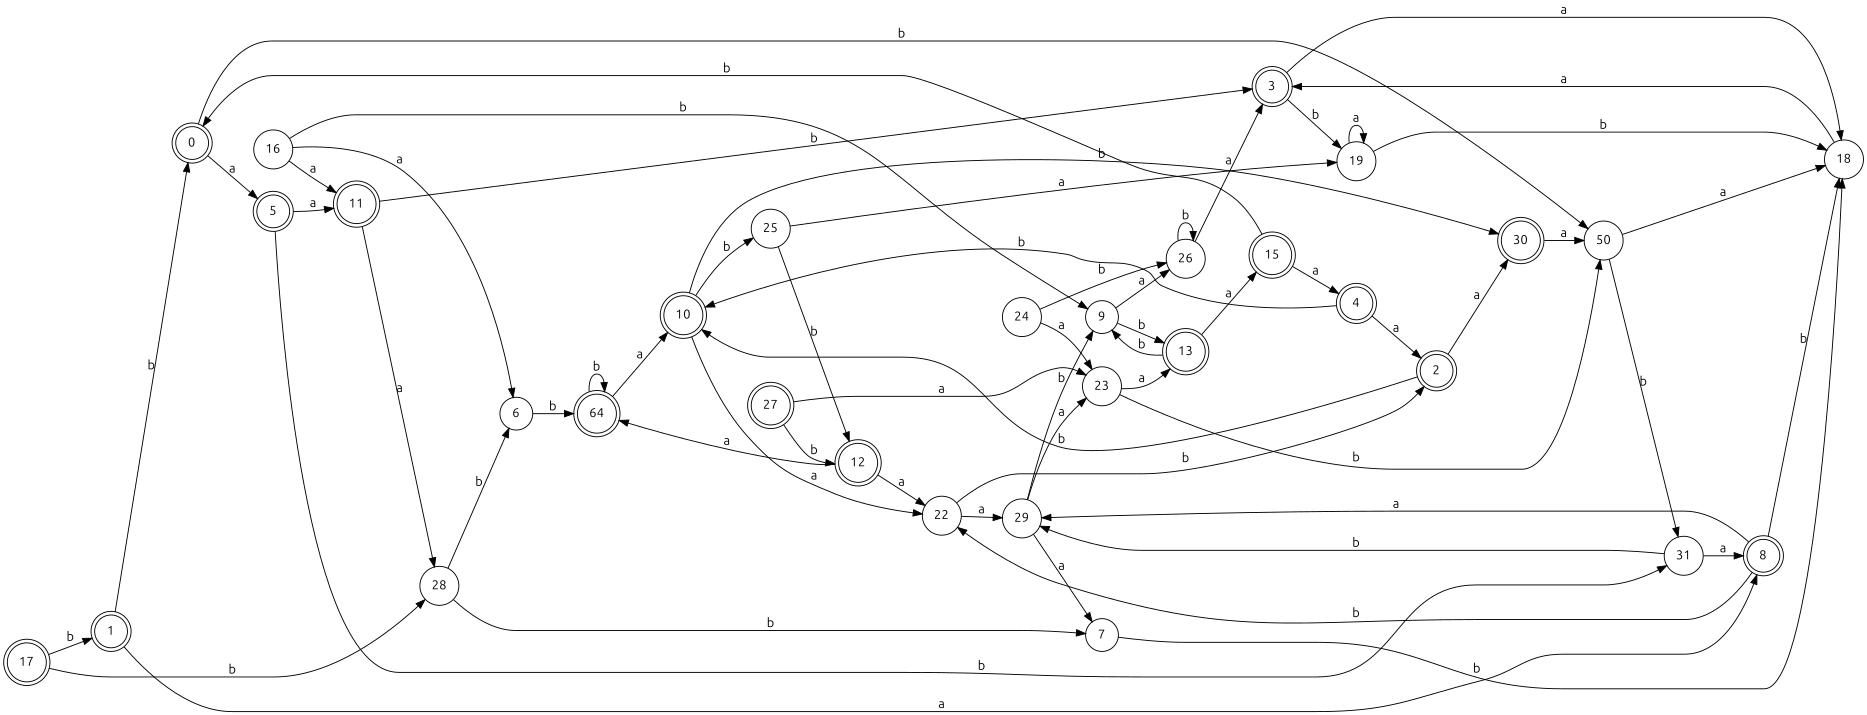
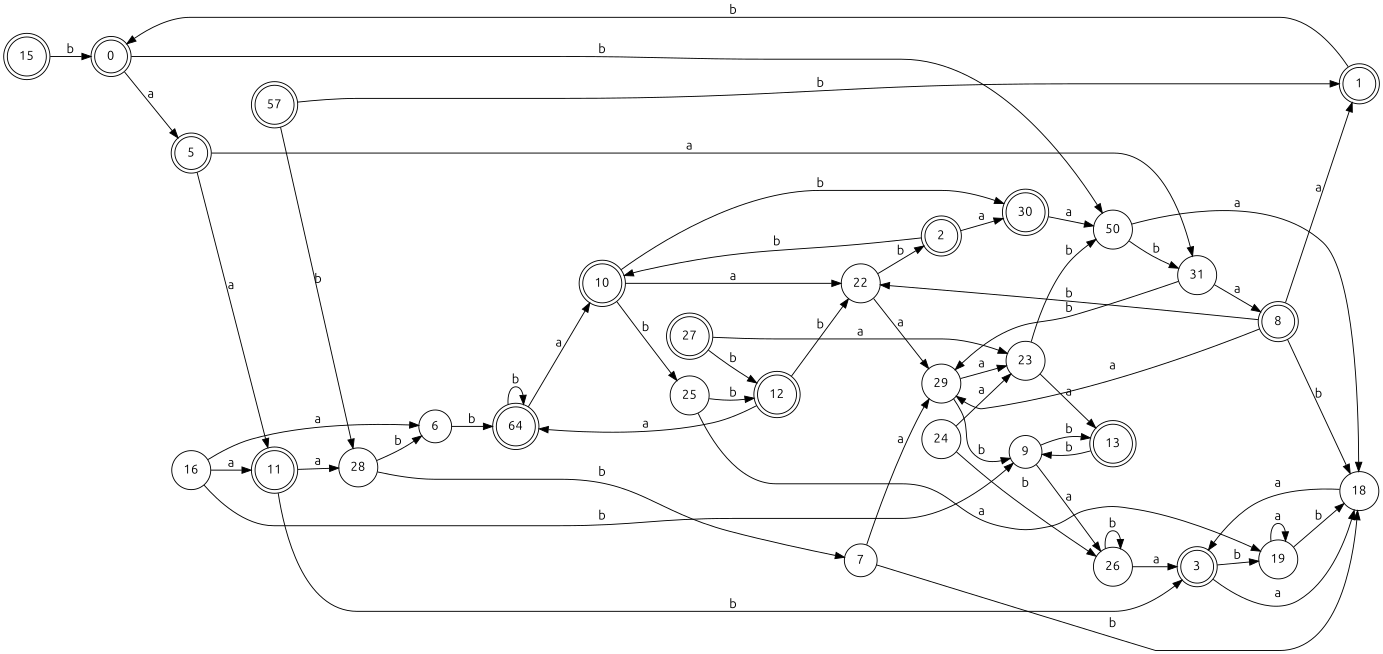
node "4": removed
edge "13" -> "15": removed, label "a"
edge "12" -> "22": label "a" -> "b"
edge "29" -> "7": reversed
node "17": label "17" -> "57"
edge "5" -> "31": label "b" -> "a"
edge "1" -> "8": reversed
